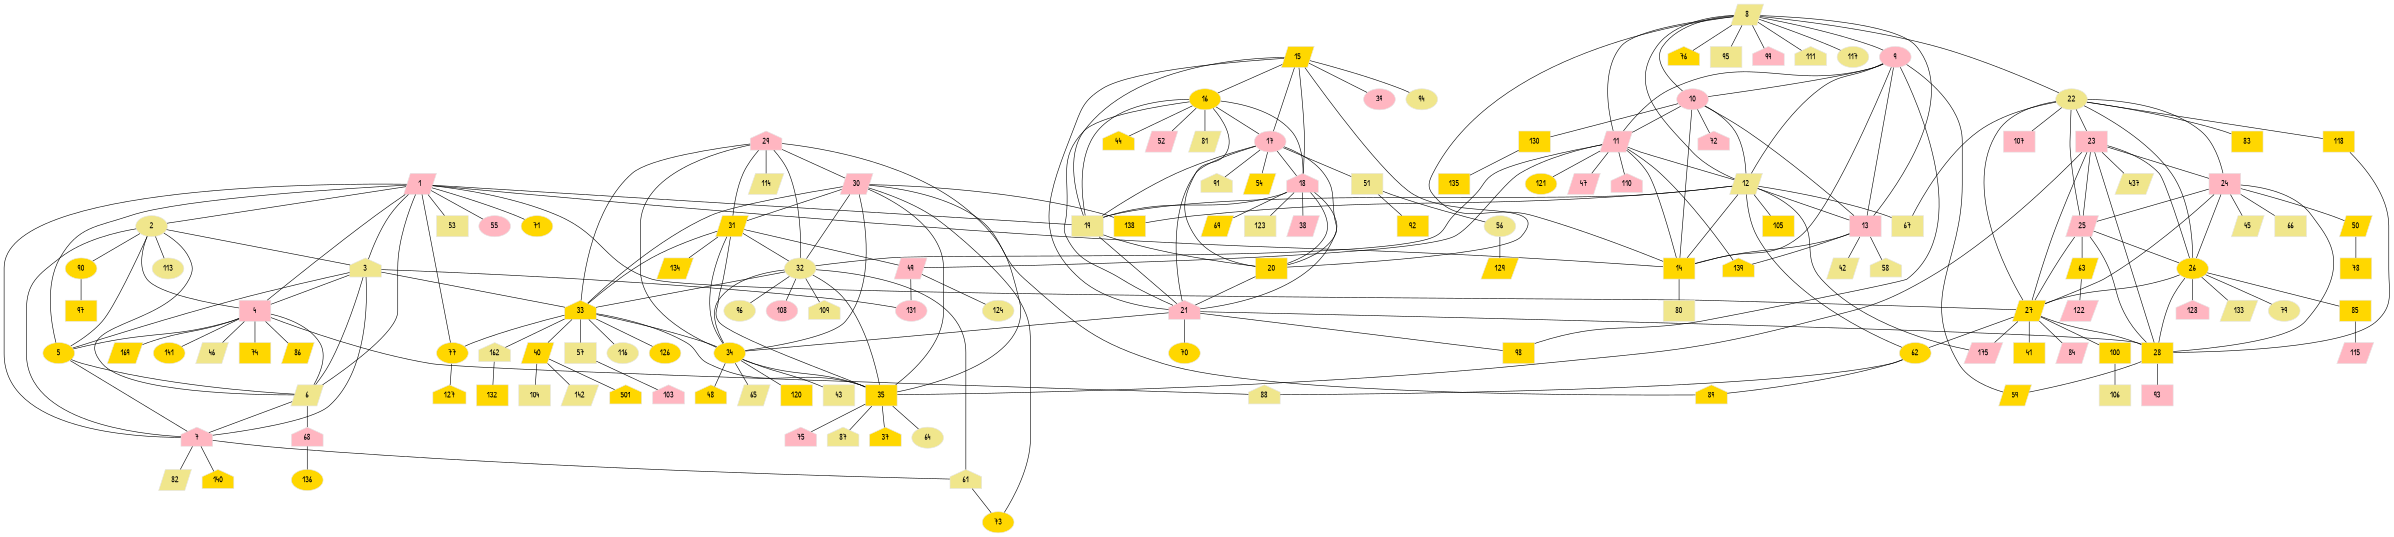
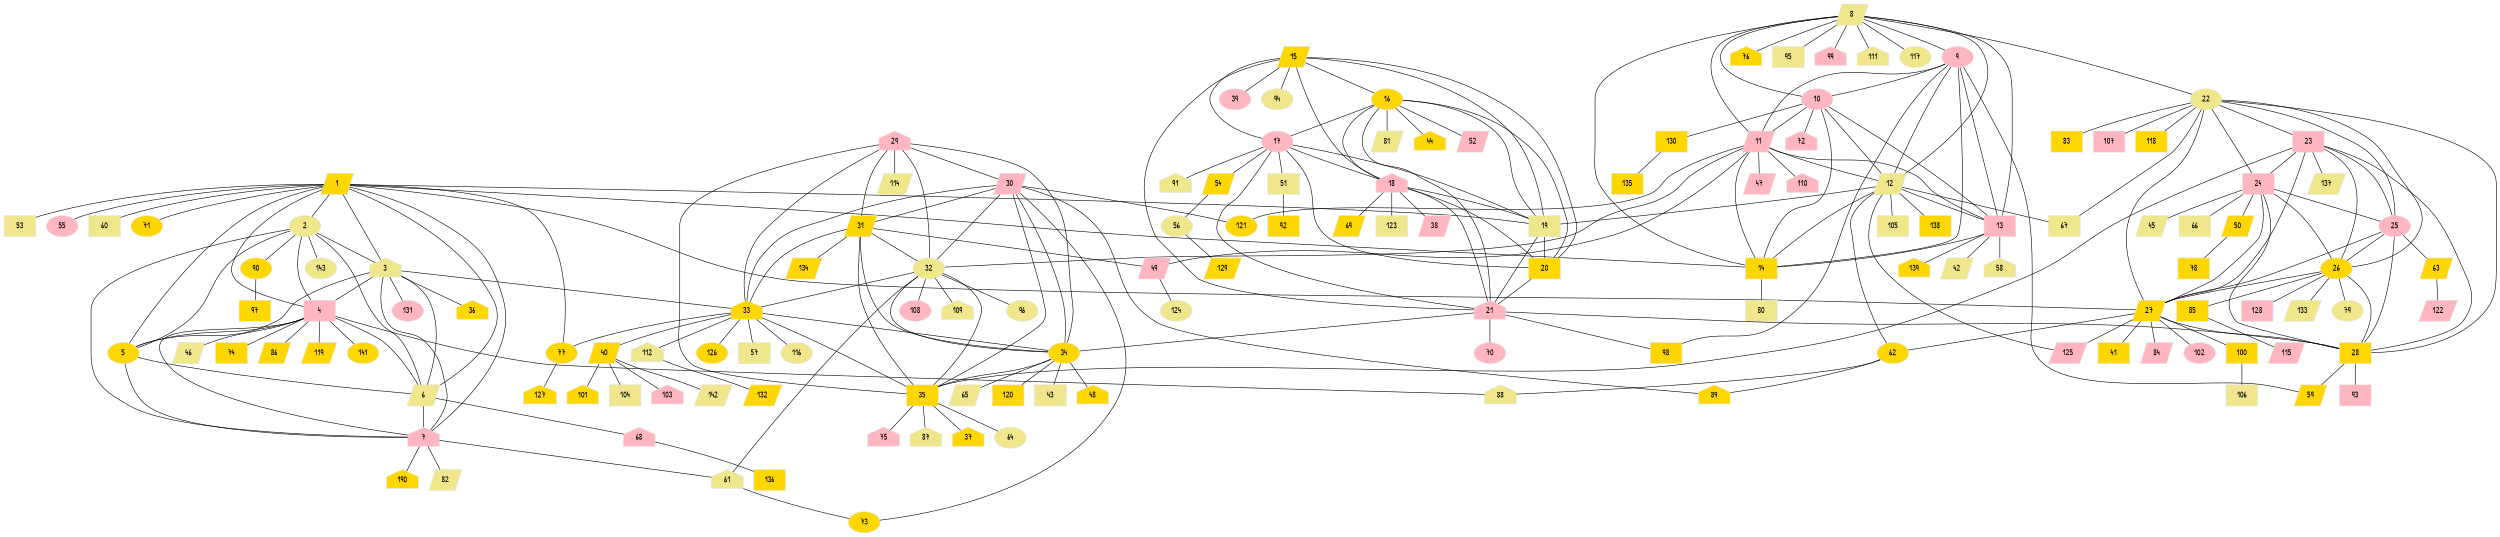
node "1": fillcolor lightpink -> gold
node "437": label "437" -> "137"
edge "30" -- "138": now "30" -- "121"
edge "11" -- "139": now "11" -- "13"
edge "51" -- "56": now "54" -- "56"
node "60": added
node "105": fillcolor gold -> khaki
node "25": shape parallelogram -> ellipse
node "113": label "113" -> "143"
edge "49" -- "131": removed
node "36": added
node "128": shape house -> box
edge "118" -- "28": now "22" -- "28"
node "169": label "169" -> "119"
node "162": label "162" -> "112"
node "70": fillcolor gold -> lightpink
node "175": label "175" -> "125"
node "102": added
edge "57" -- "103": now "40" -- "103"
edge "4" -- "7": added
node "132": shape box -> parallelogram
node "501": label "501" -> "101"
node "140": label "140" -> "190"
node "136": shape ellipse -> box
